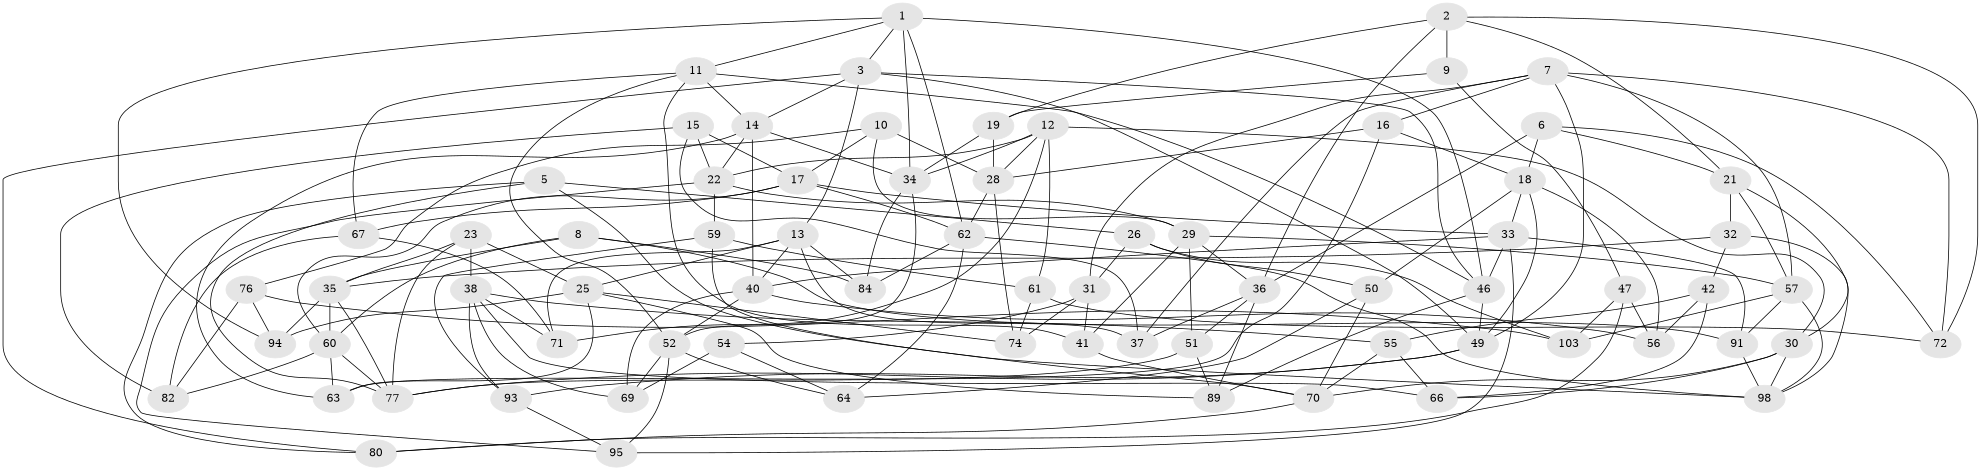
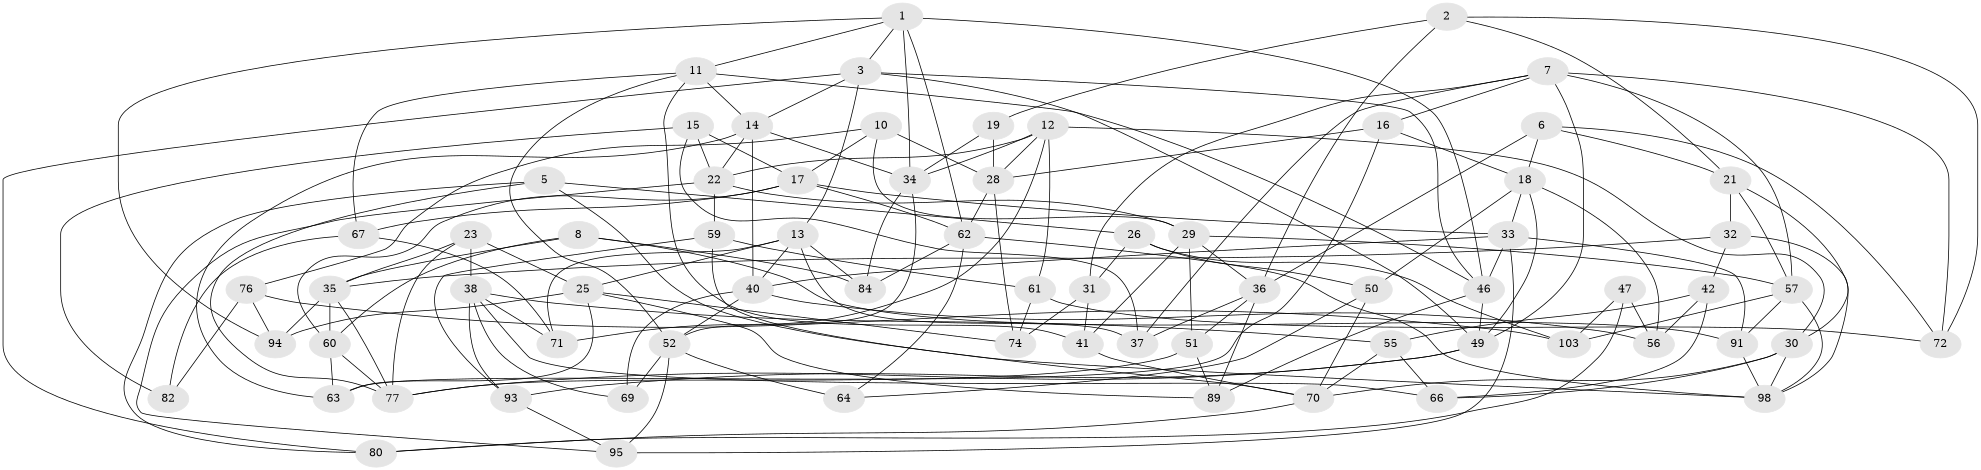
node "9": removed
node "54": removed
edge "60" -- "82": removed
